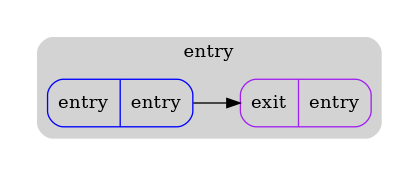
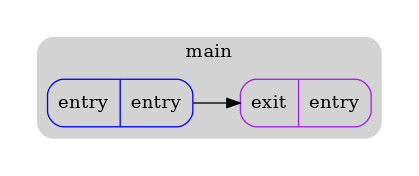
cluster "entry": label "entry" -> "main"
